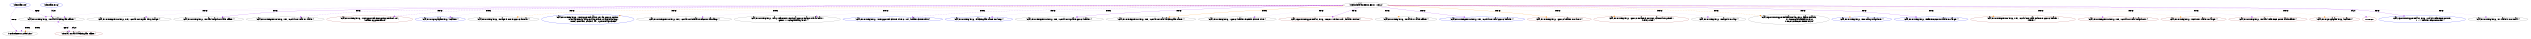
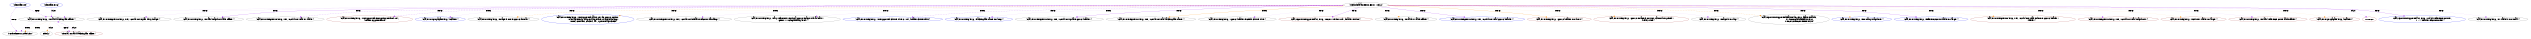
node "(Block,)": added
